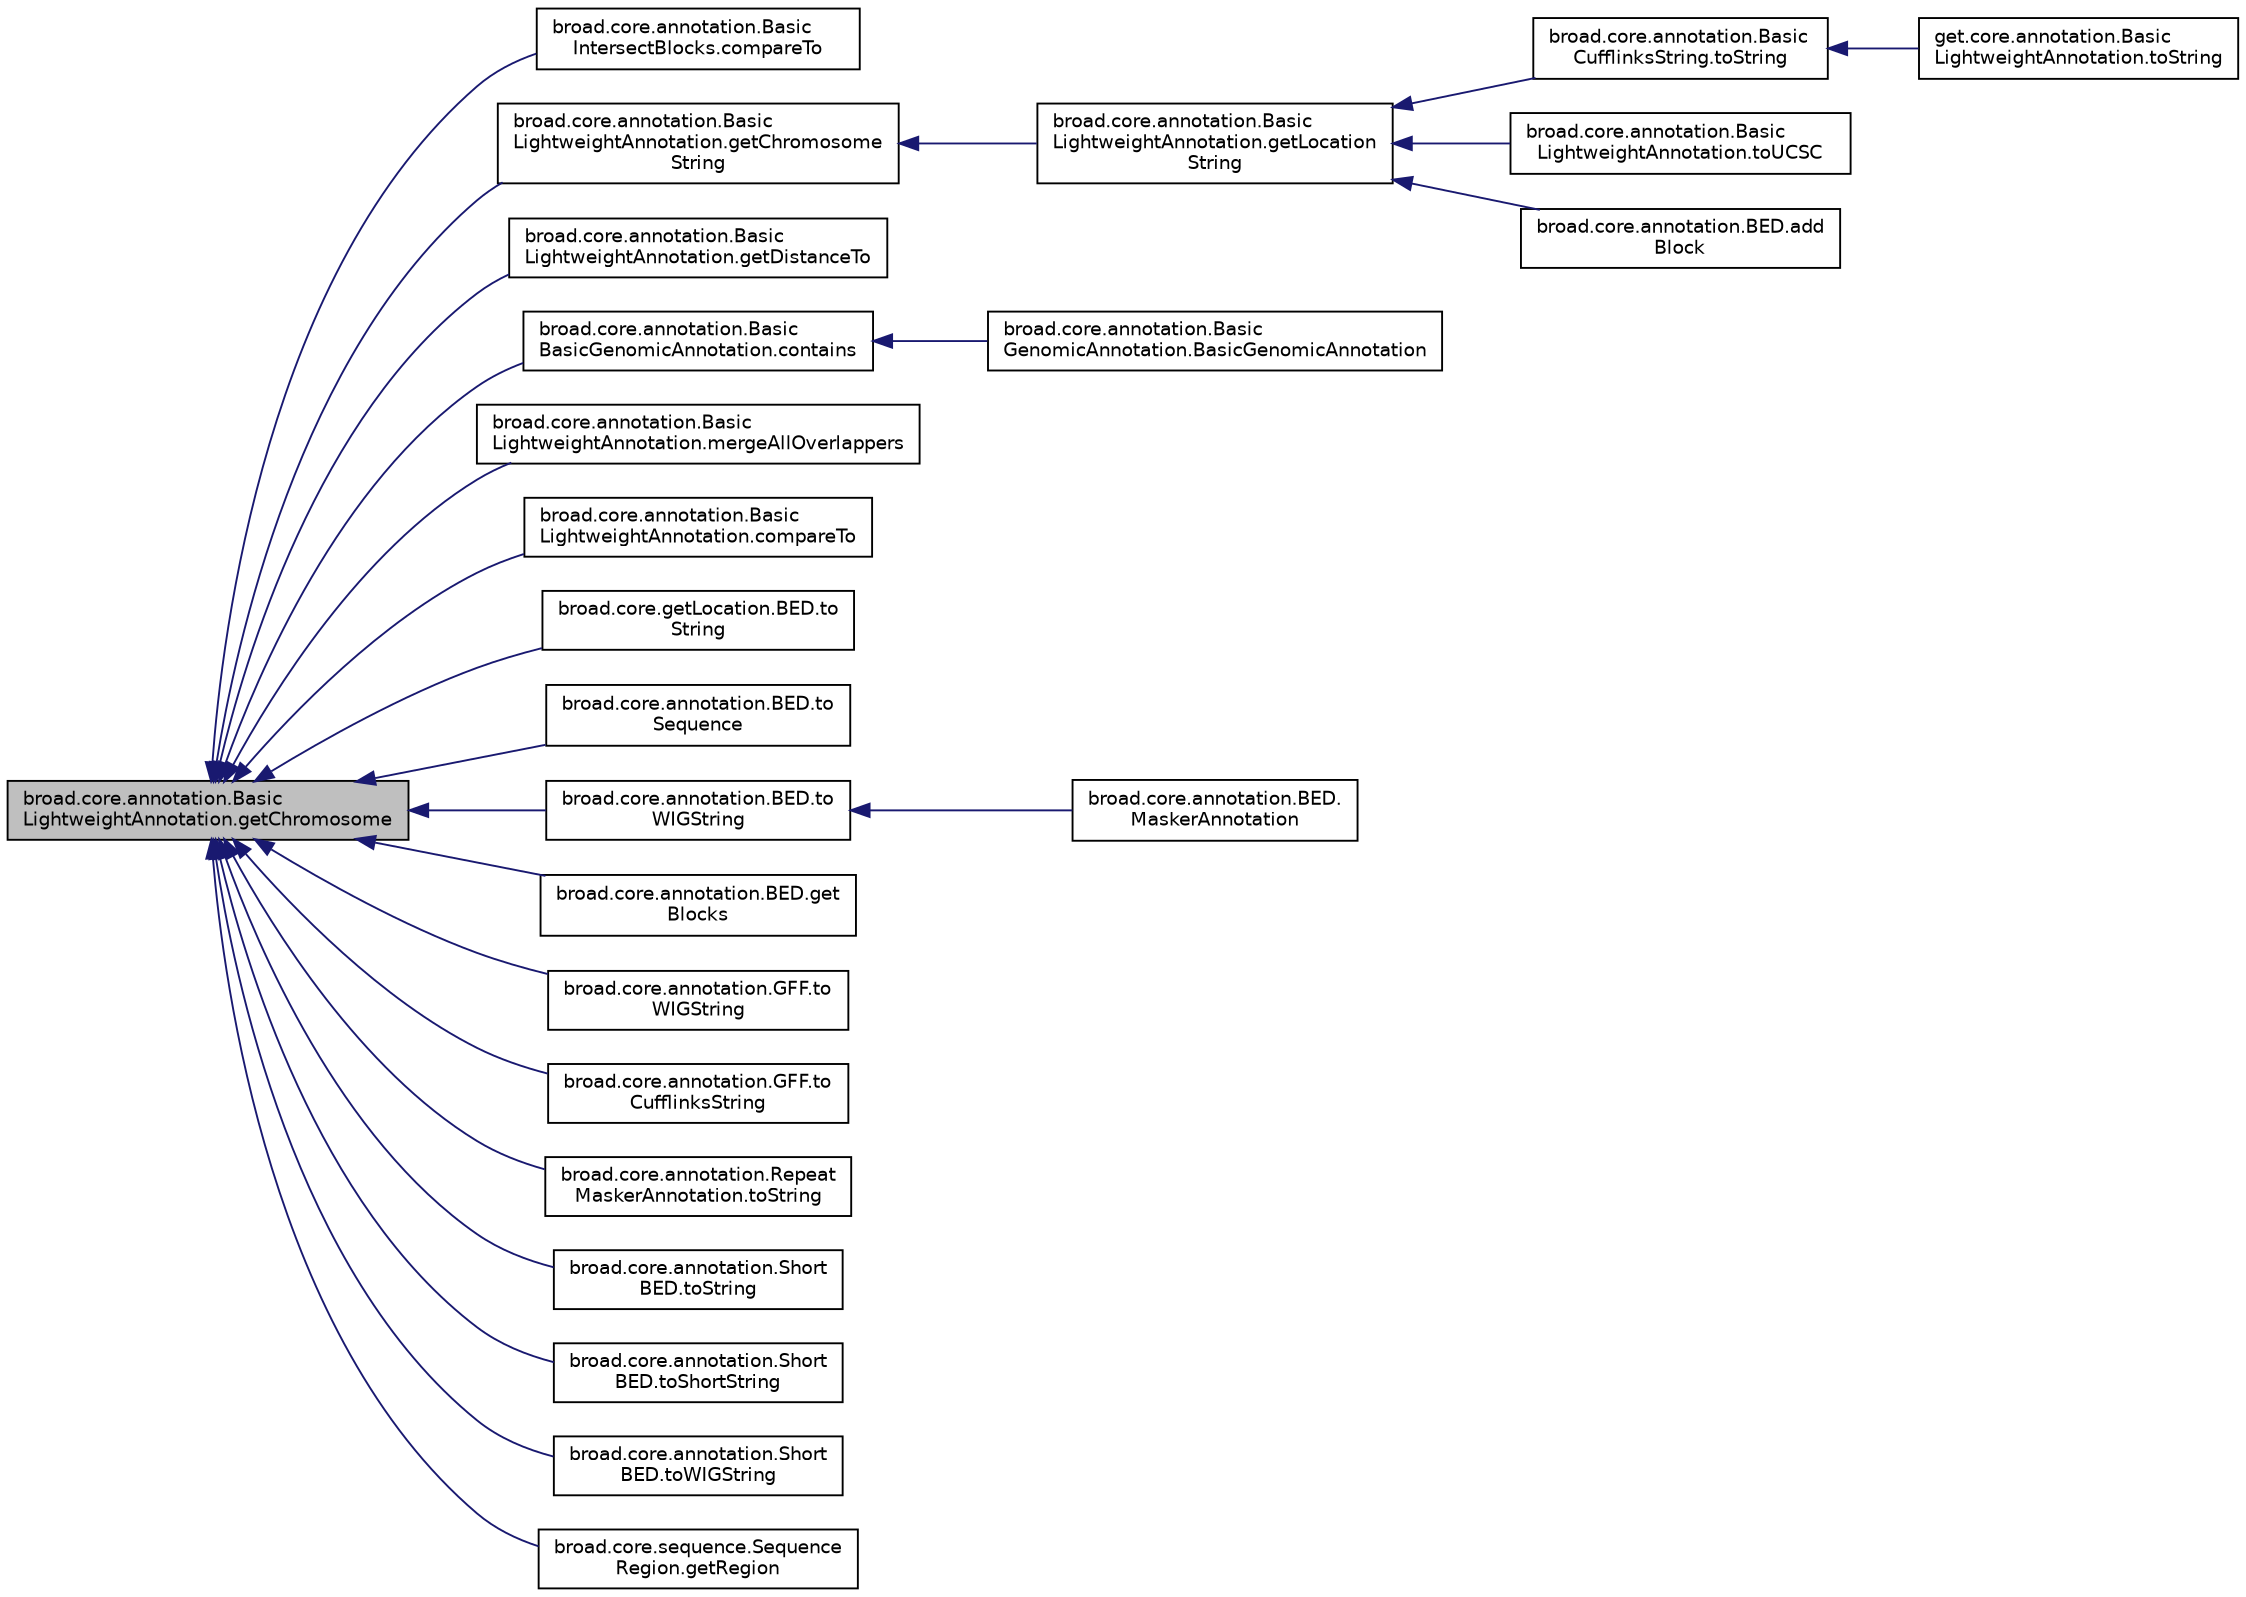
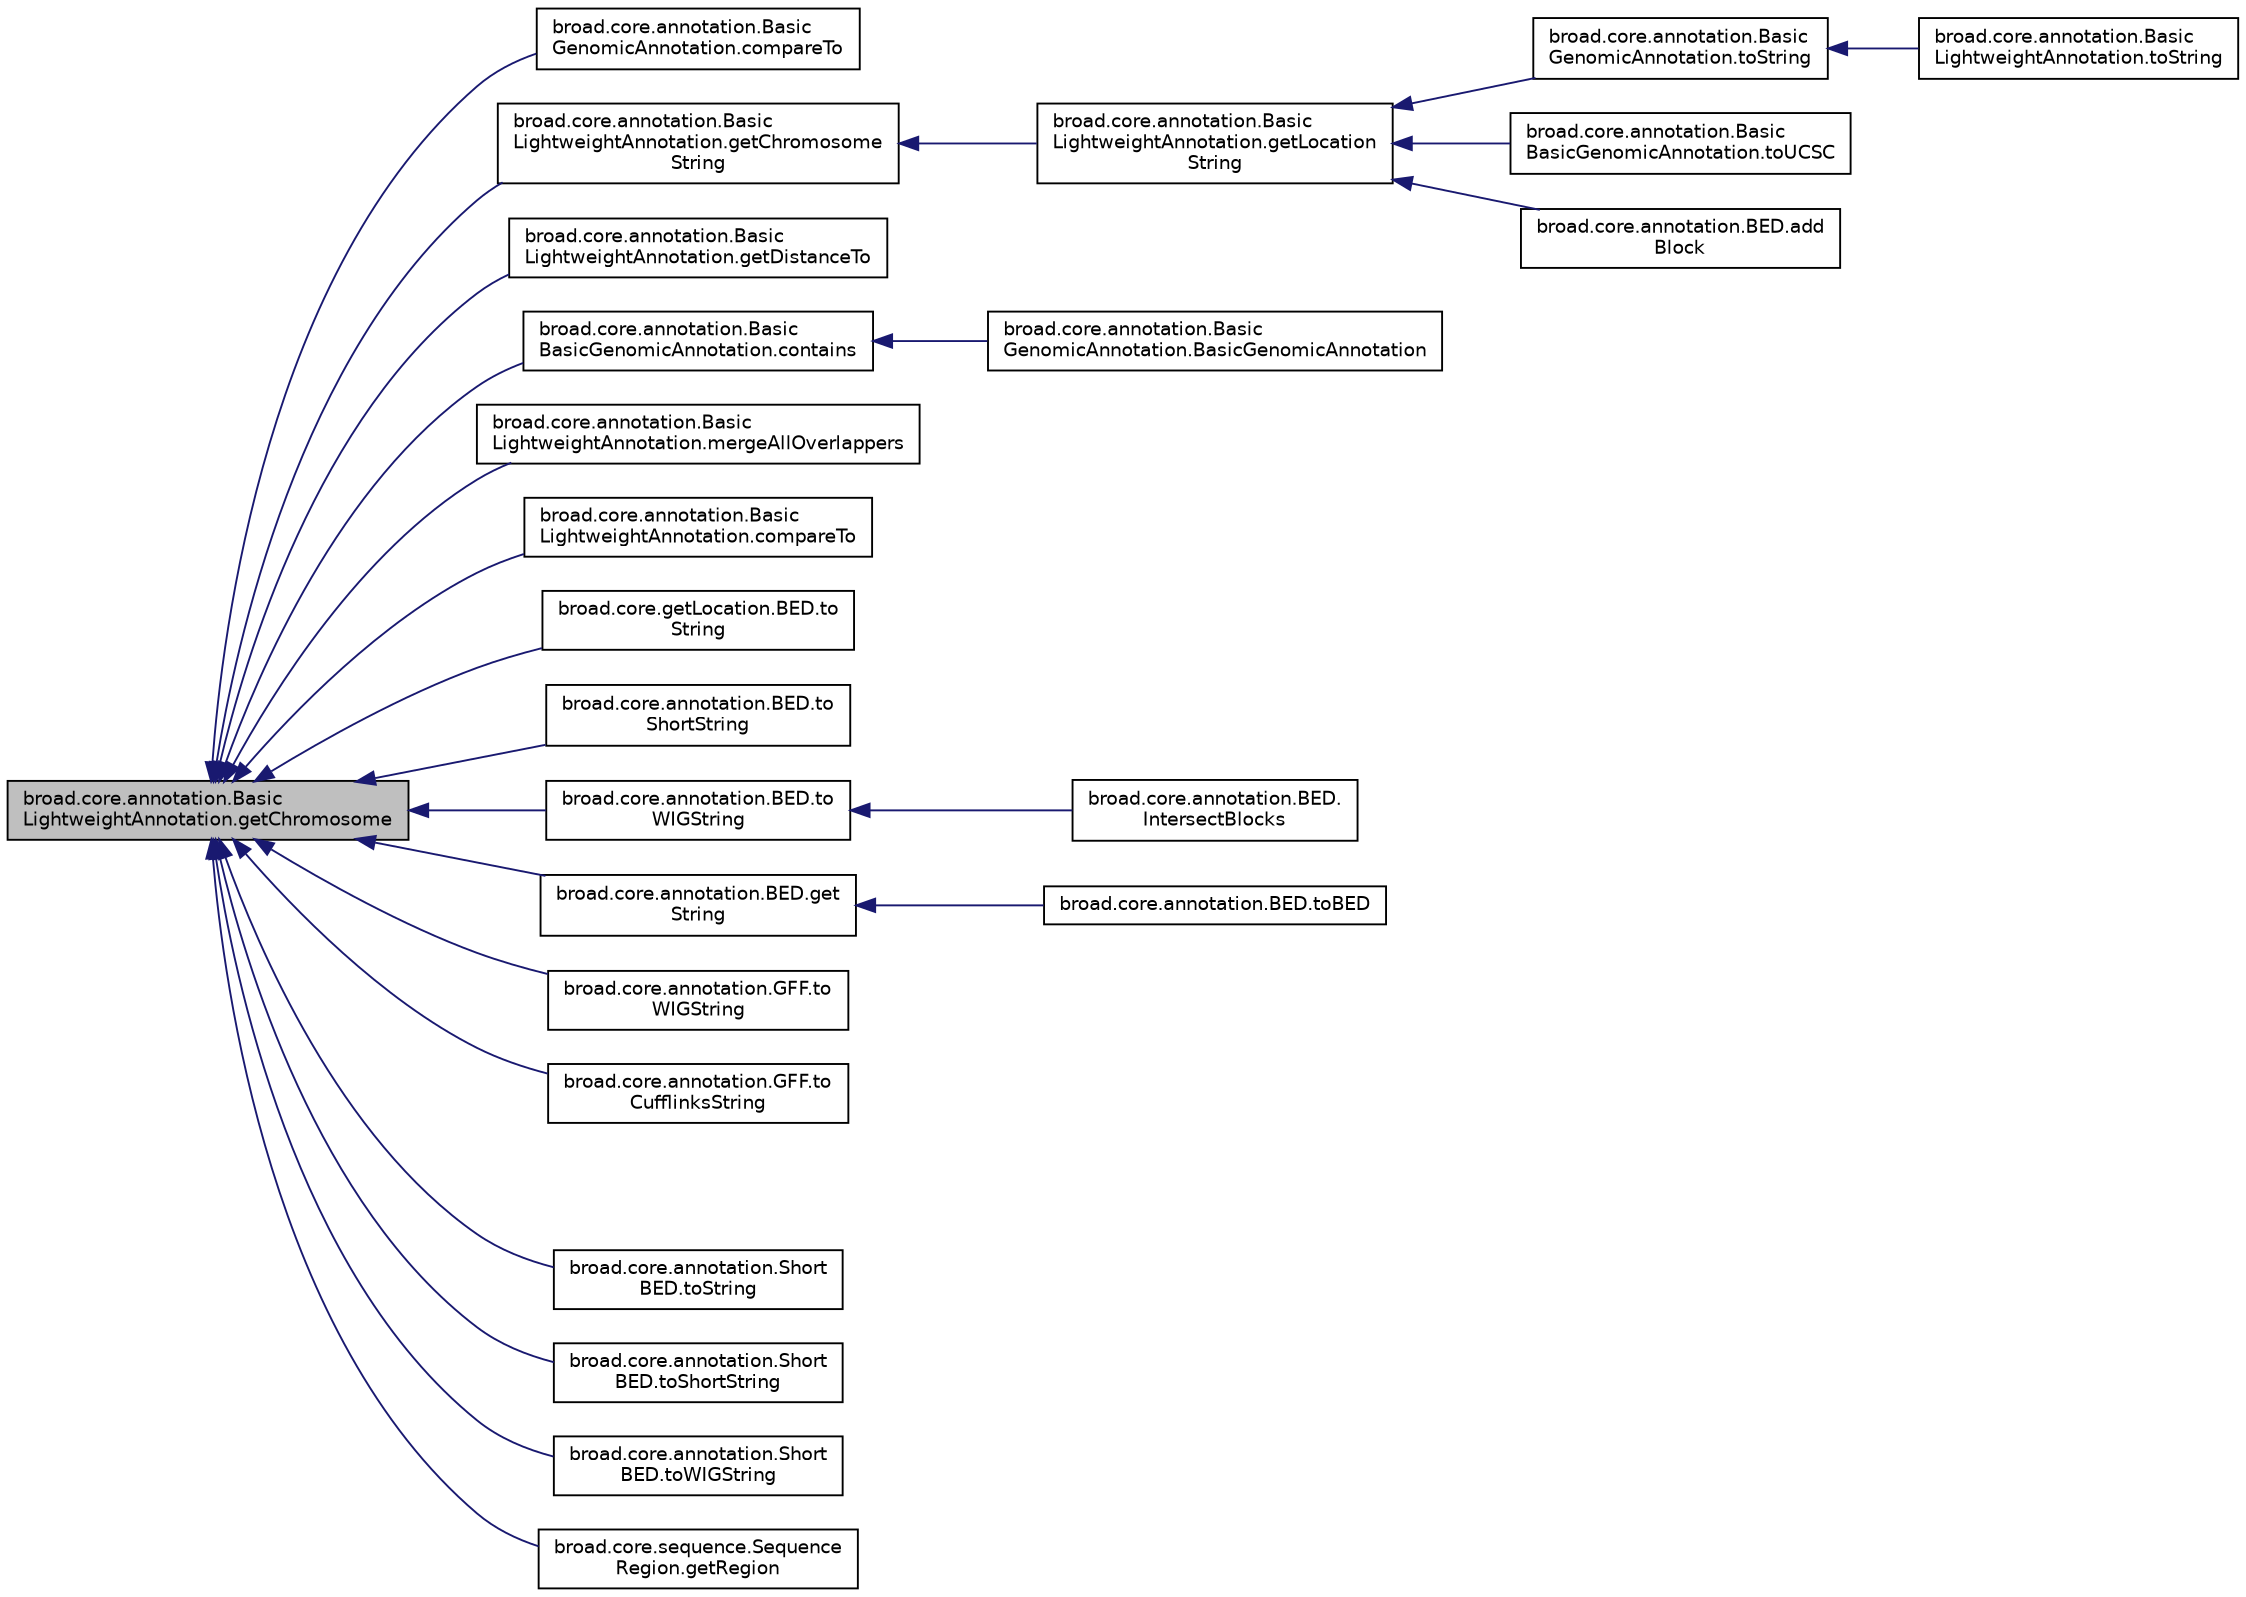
node "broad.core.annotation.Basic IntersectBlocks.compareTo": label "broad.core.annotation.Basic IntersectBlocks.compareTo" -> "broad.core.annotation.Basic GenomicAnnotation.compareTo"
node "broad.core.annotation.Basic CufflinksString.toString": label "broad.core.annotation.Basic CufflinksString.toString" -> "broad.core.annotation.Basic GenomicAnnotation.toString"
node "get.core.annotation.Basic LightweightAnnotation.toString": label "get.core.annotation.Basic LightweightAnnotation.toString" -> "broad.core.annotation.Basic LightweightAnnotation.toString"
node "broad.core.annotation.Basic LightweightAnnotation.toUCSC": label "broad.core.annotation.Basic LightweightAnnotation.toUCSC" -> "broad.core.annotation.Basic BasicGenomicAnnotation.toUCSC"
node "broad.core.annotation.BED.to Sequence": label "broad.core.annotation.BED.to Sequence" -> "broad.core.annotation.BED.to ShortString"
node "broad.core.annotation.BED. MaskerAnnotation": label "broad.core.annotation.BED. MaskerAnnotation" -> "broad.core.annotation.BED. IntersectBlocks"
node "broad.core.annotation.BED.get Blocks": label "broad.core.annotation.BED.get Blocks" -> "broad.core.annotation.BED.get String"
node "broad.core.annotation.BED.toBED": added
node "broad.core.annotation.Repeat MaskerAnnotation.toString": removed
